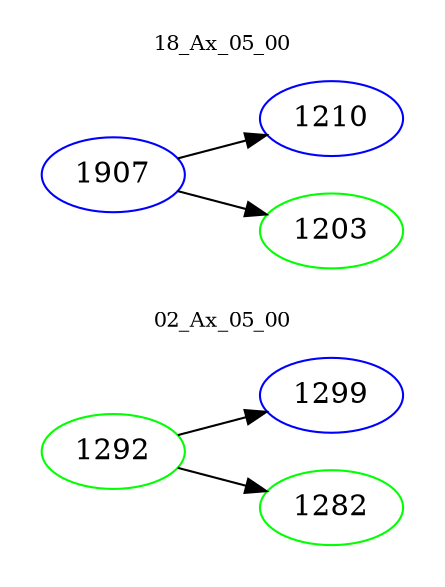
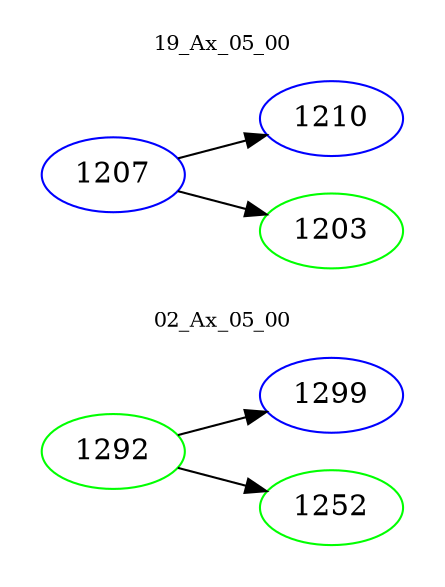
cluster "18_Ax_05_00": label "18_Ax_05_00" -> "19_Ax_05_00"
node "1907": label "1907" -> "1207"
node "1282": label "1282" -> "1252"
